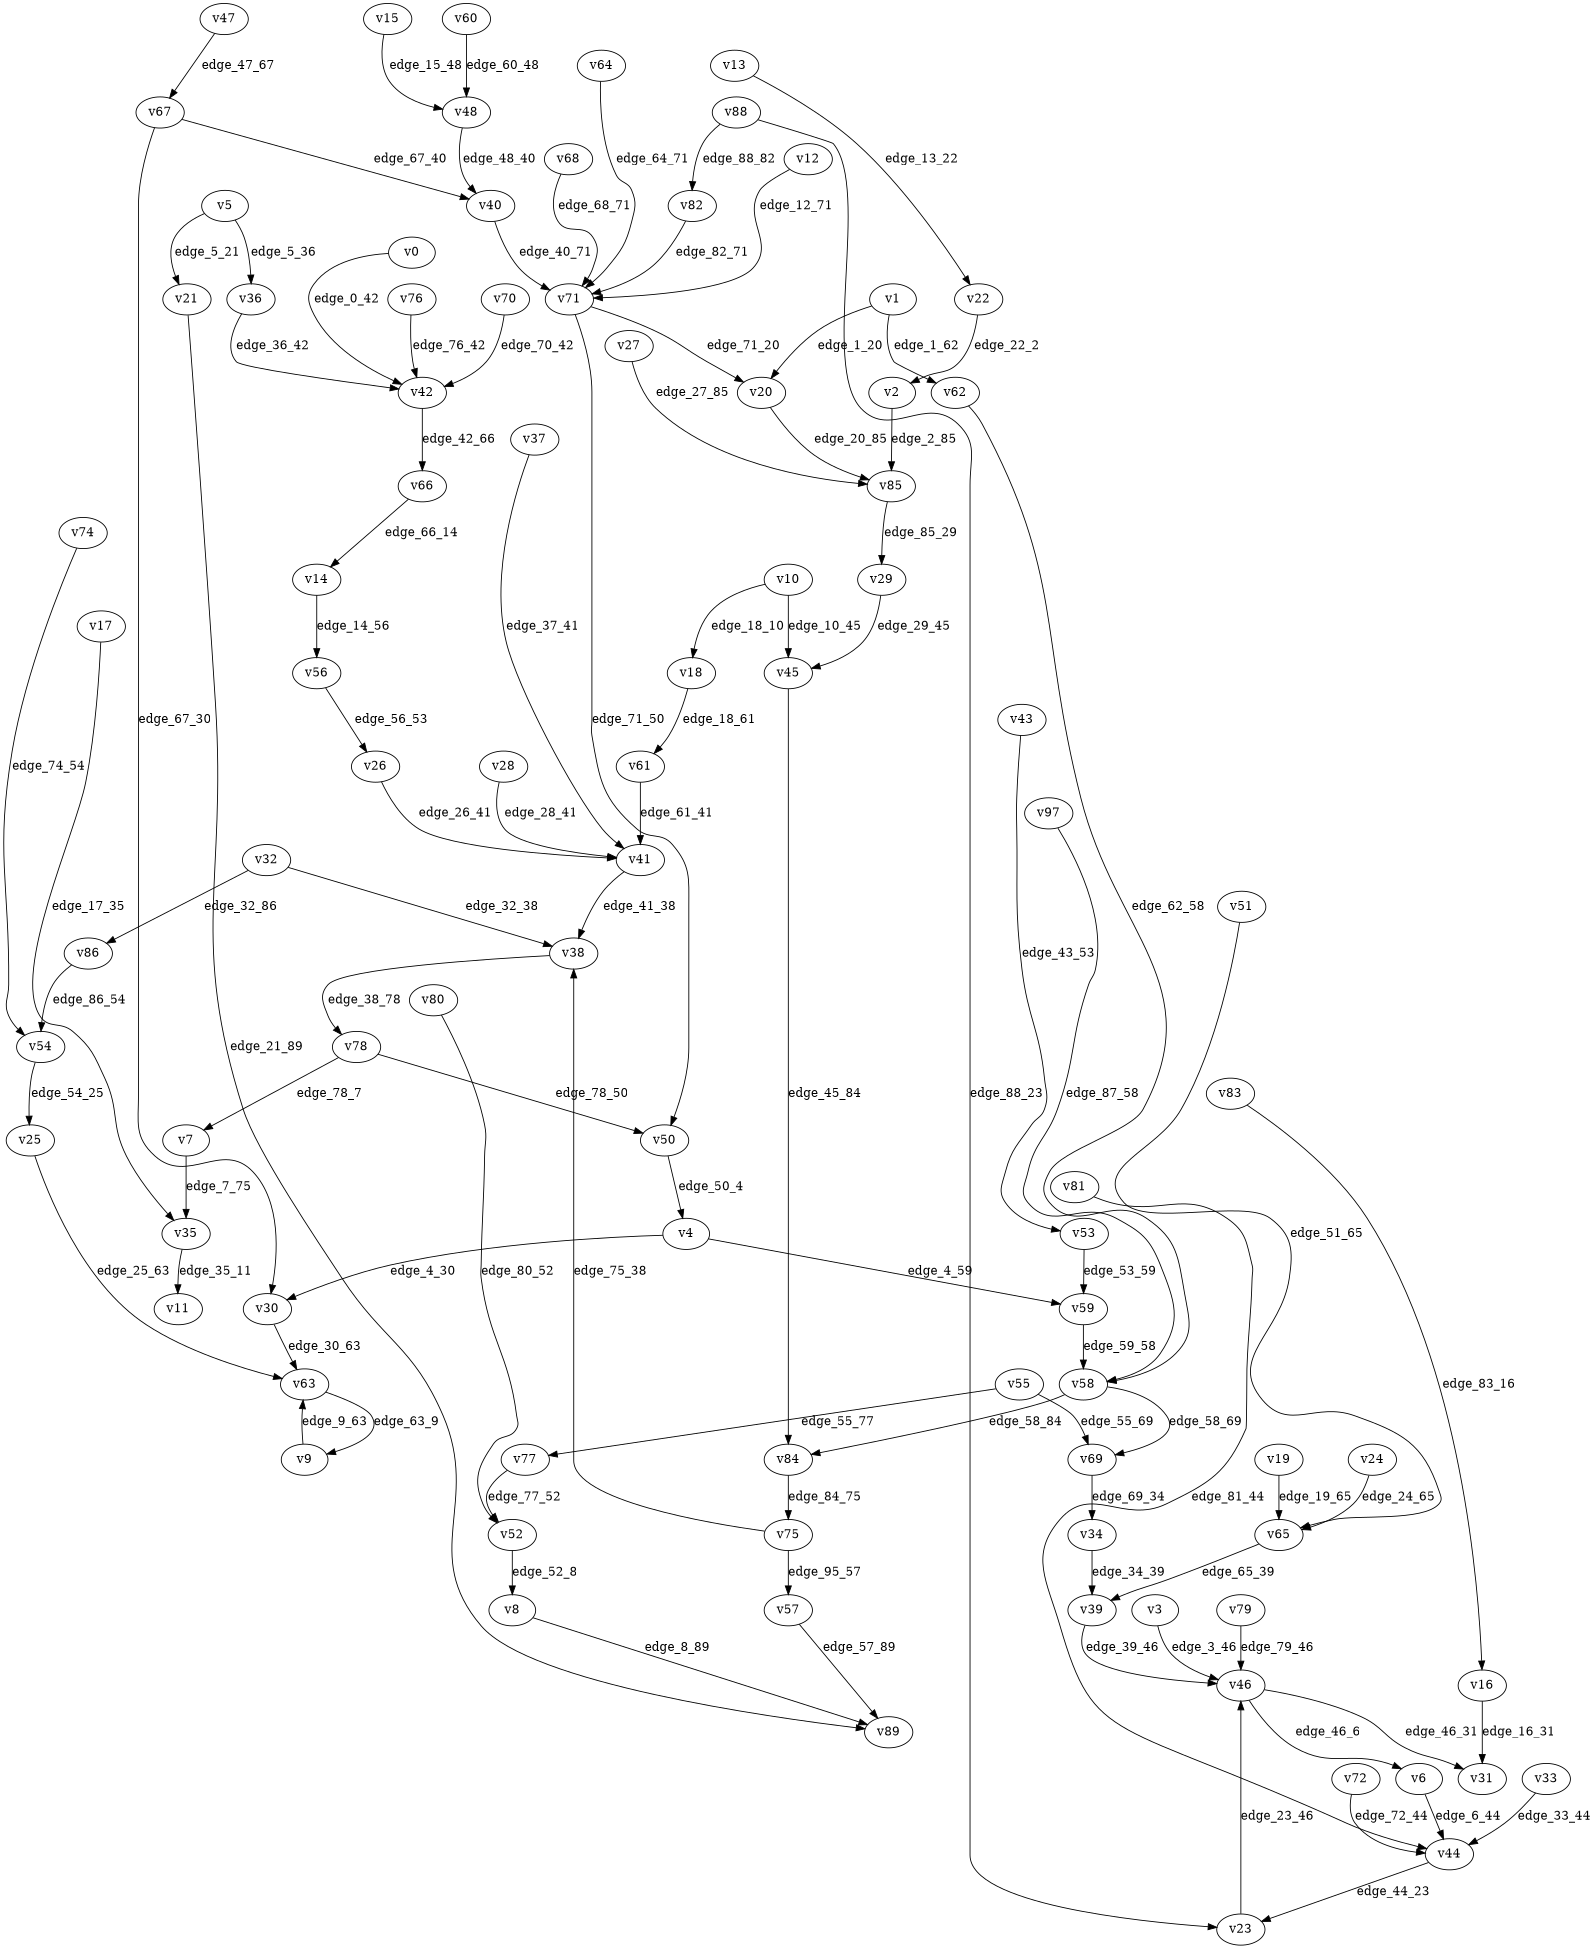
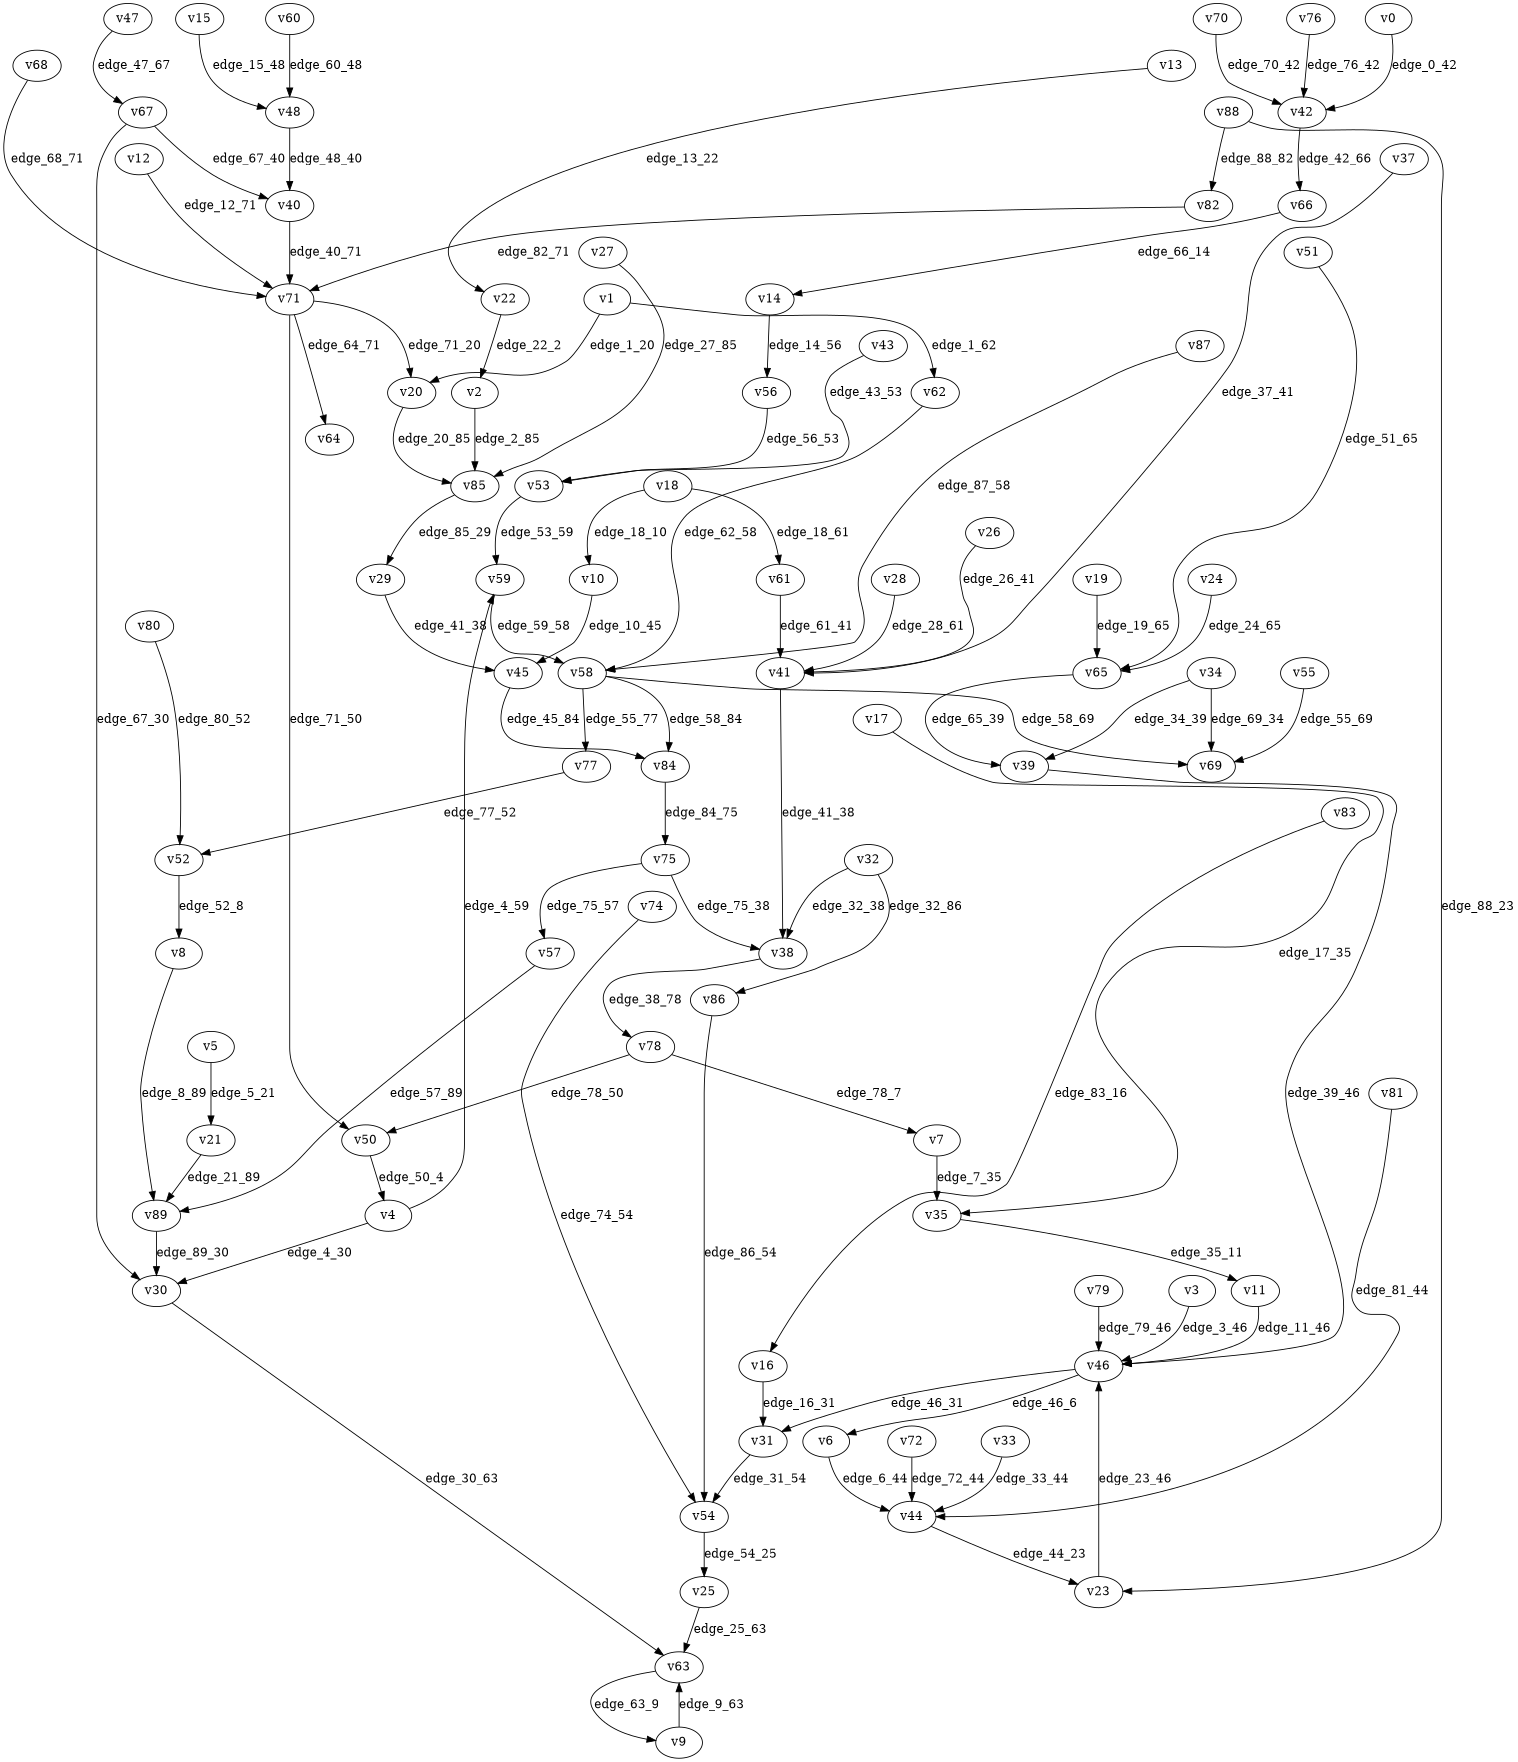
edge "v64" -> "v71": reversed
node "v36": removed
edge "v10" -> "v18": reversed
edge "v29" -> "v45": label "edge_29_45" -> "edge_41_38"
edge "v56" -> "v26": now "v56" -> "v53"
edge "v28" -> "v41": label "edge_28_41" -> "edge_28_61"
node "v97": label "v97" -> "v87"
edge "v7" -> "v35": label "edge_7_75" -> "edge_7_35"
edge "v89" -> "v30": added, label "edge_89_30"
edge "v11" -> "v46": added, label "edge_11_46"
edge "v55" -> "v77": now "v58" -> "v77"
edge "v31" -> "v54": added, label "edge_31_54"
edge "v69" -> "v34": reversed
edge "v75" -> "v57": label "edge_95_57" -> "edge_75_57"
